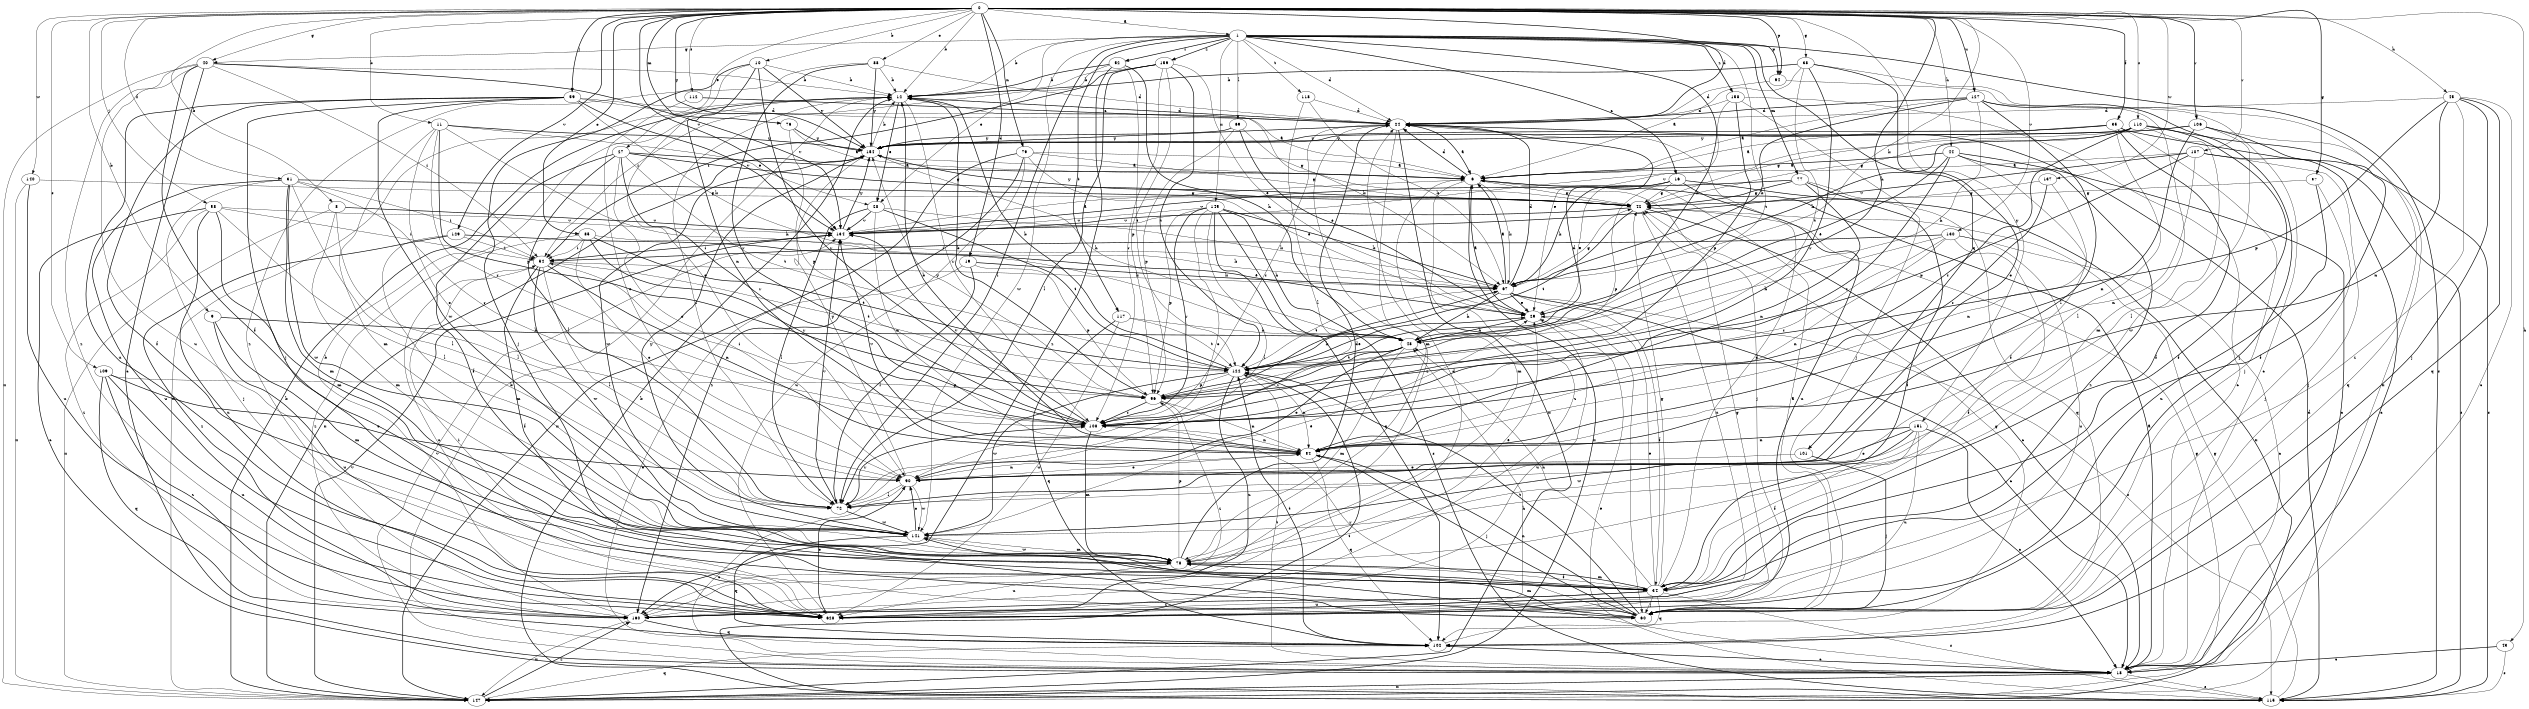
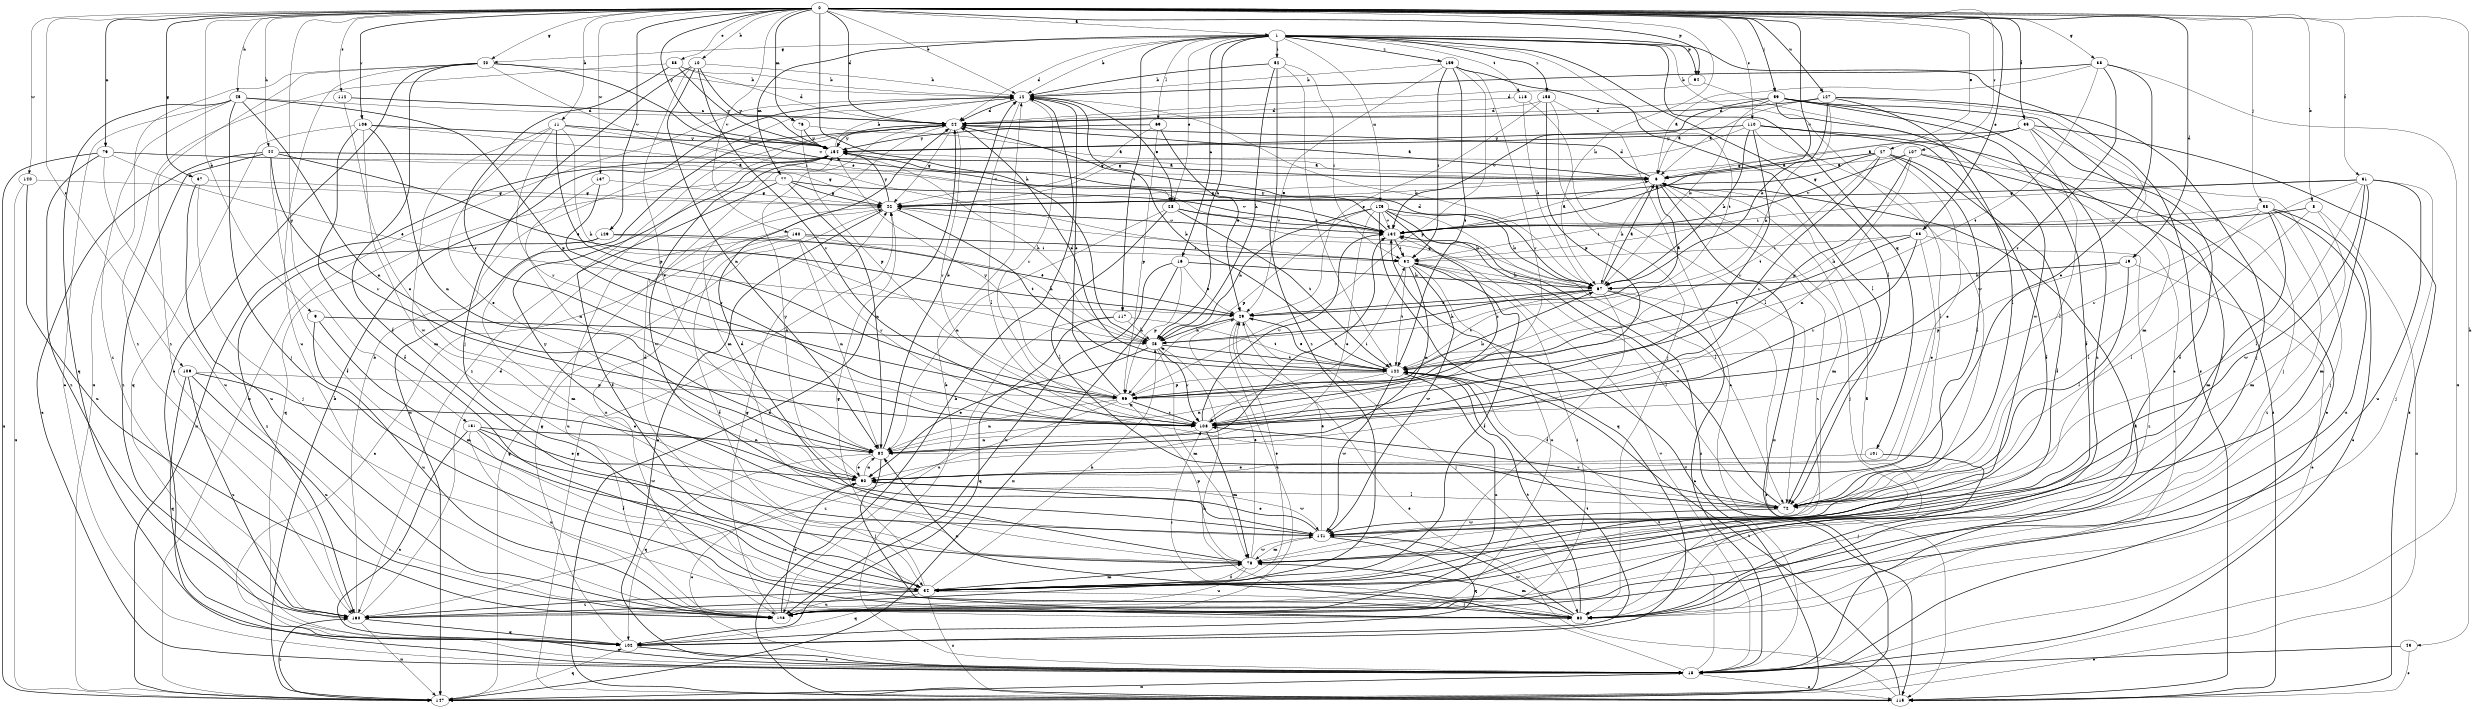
edge "16" -> "42": now "24" -> "42"
edge "44" -> "78": now "44" -> "34"
node "628": label "628" -> "128"
